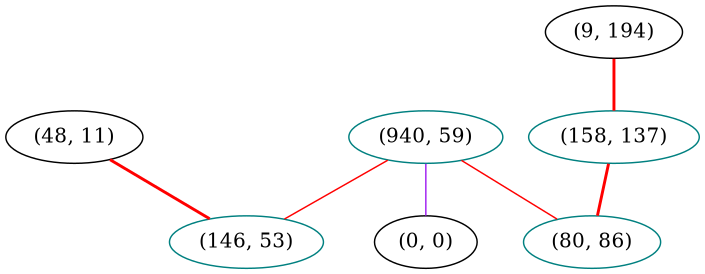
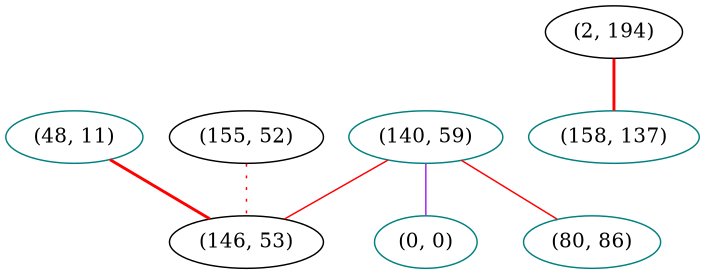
node "(9, 194)": label "(9, 194)" -> "(2, 194)"
node "(48, 11)": color black -> teal
node "(155, 52)": added
node "(940, 59)": label "(940, 59)" -> "(140, 59)"
edge "(158, 137)" -- "(80, 86)": removed
node "(146, 53)": color teal -> black
node "(0, 0)": color black -> teal
